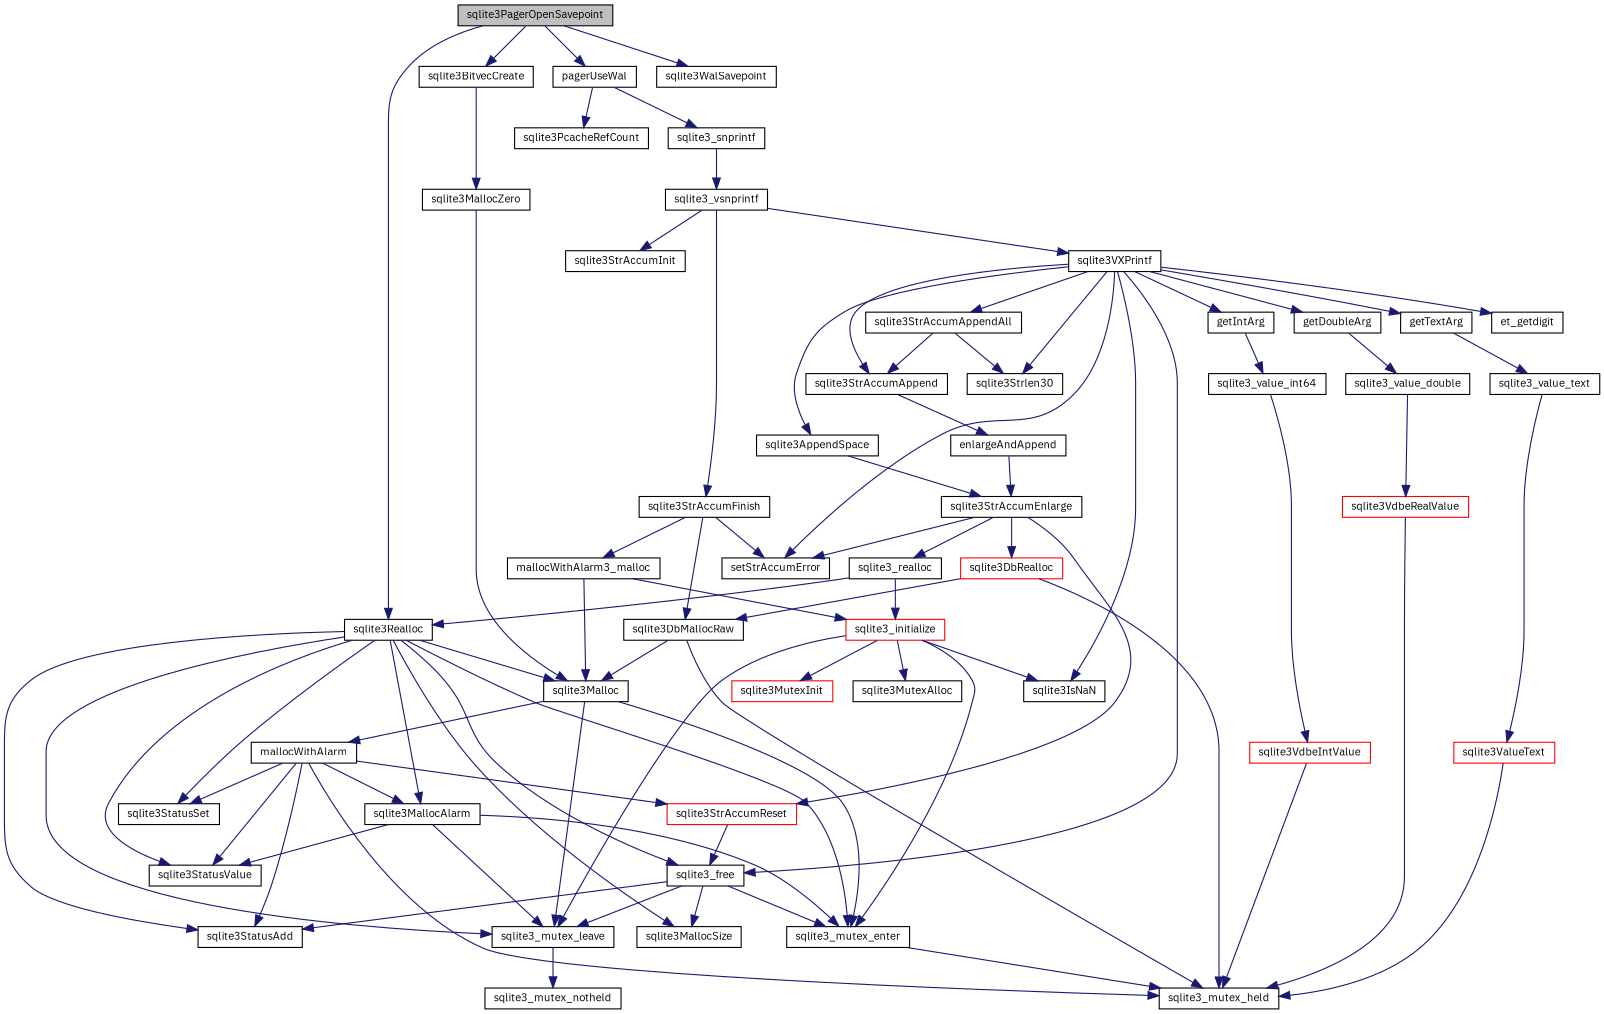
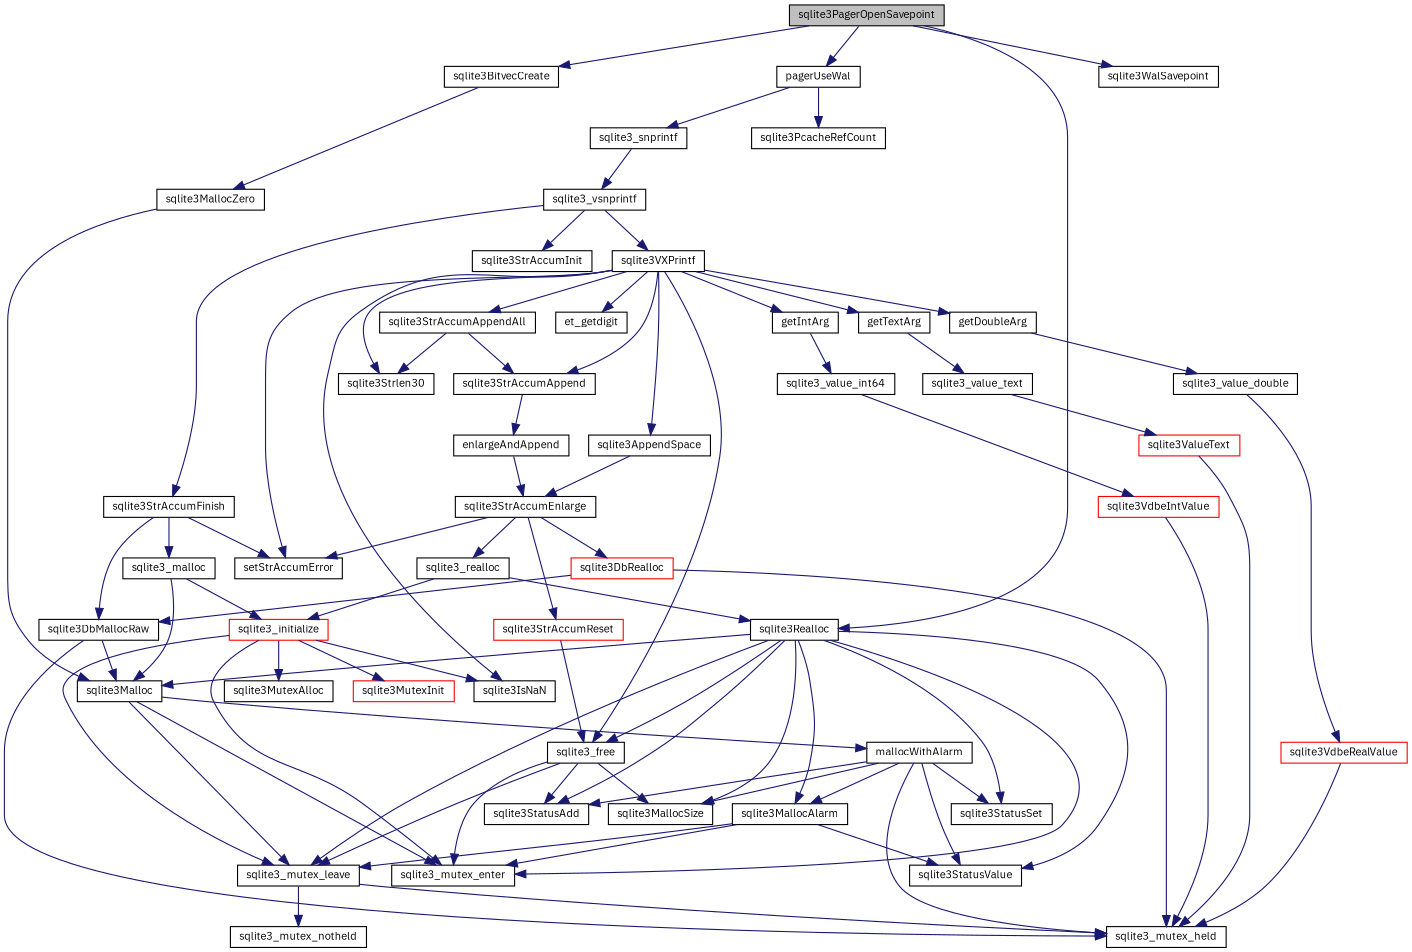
node "mallocWithAlarm3_malloc": label "mallocWithAlarm3_malloc" -> "sqlite3_malloc"
edge "mallocWithAlarm" -> "sqlite3StrAccumReset": now "mallocWithAlarm" -> "sqlite3MallocSize"
edge "sqlite3_mutex_enter" -> "sqlite3_mutex_held": now "sqlite3_mutex_leave" -> "sqlite3_mutex_held"
